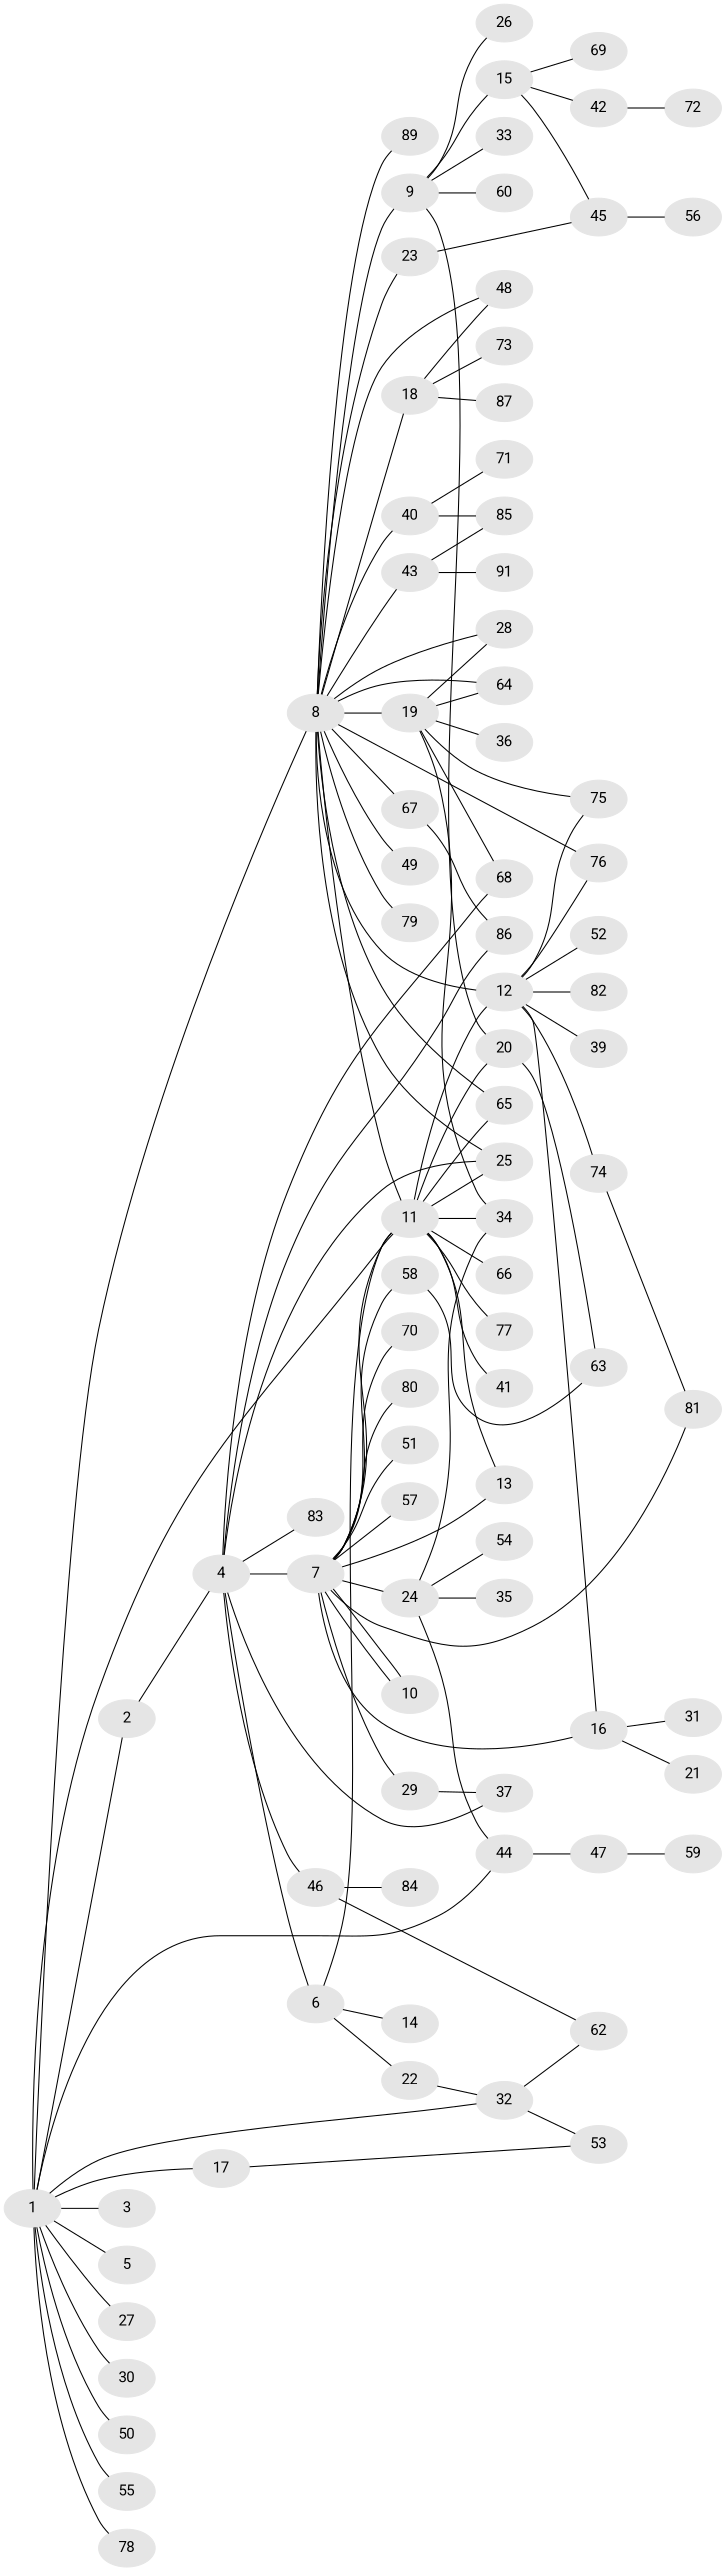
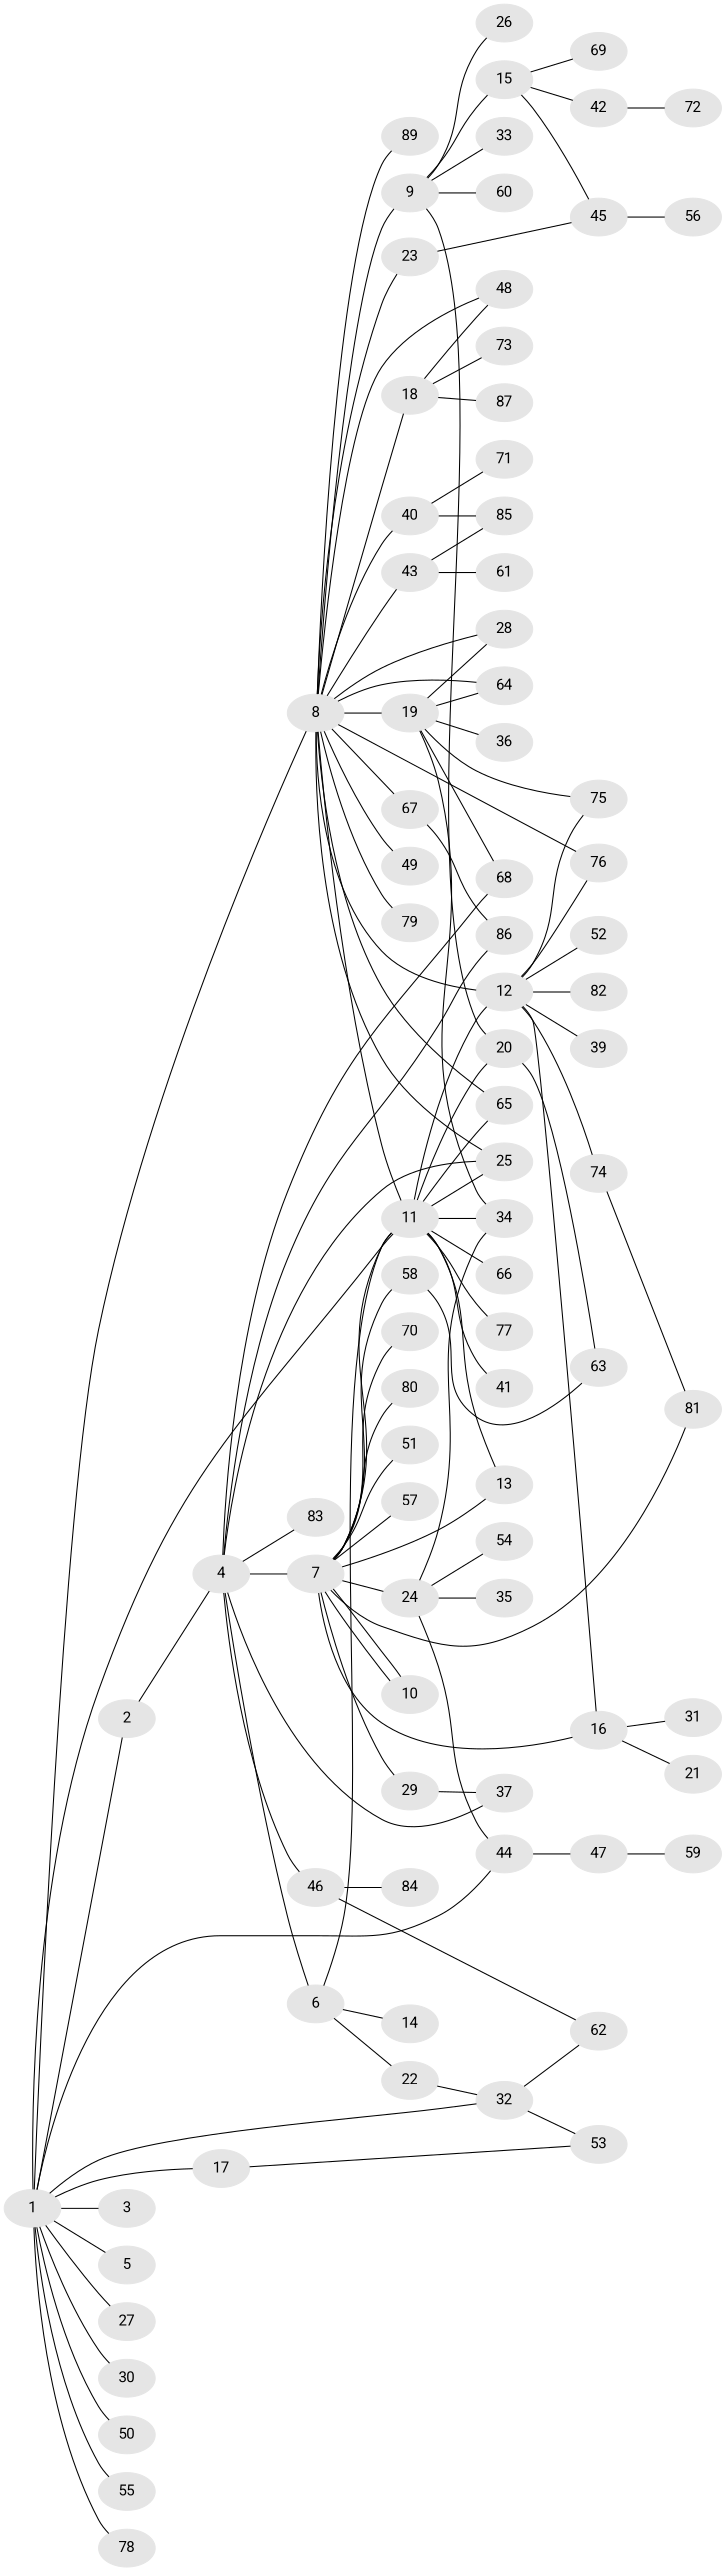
node "91": label "91" -> "61"
